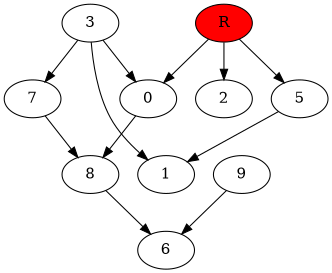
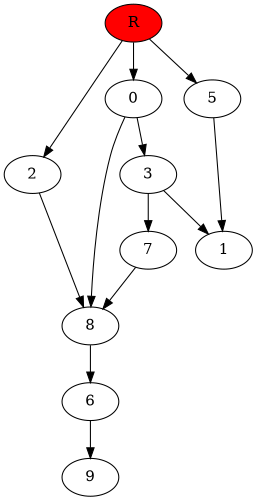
edge "3" -> "0": reversed
edge "9" -> "6": reversed
edge "2" -> "8": added
